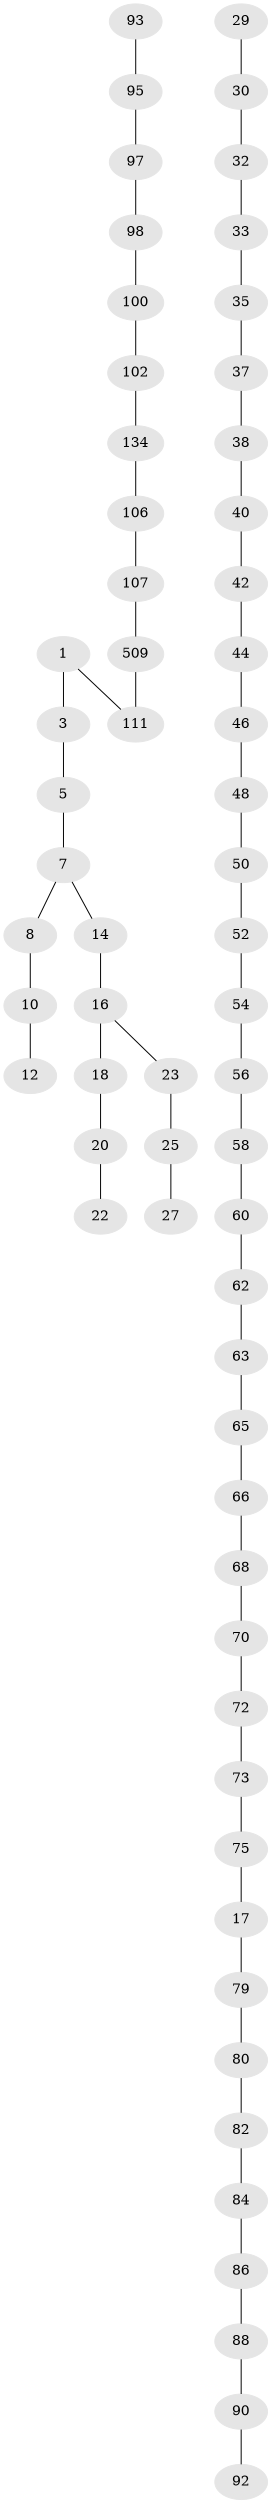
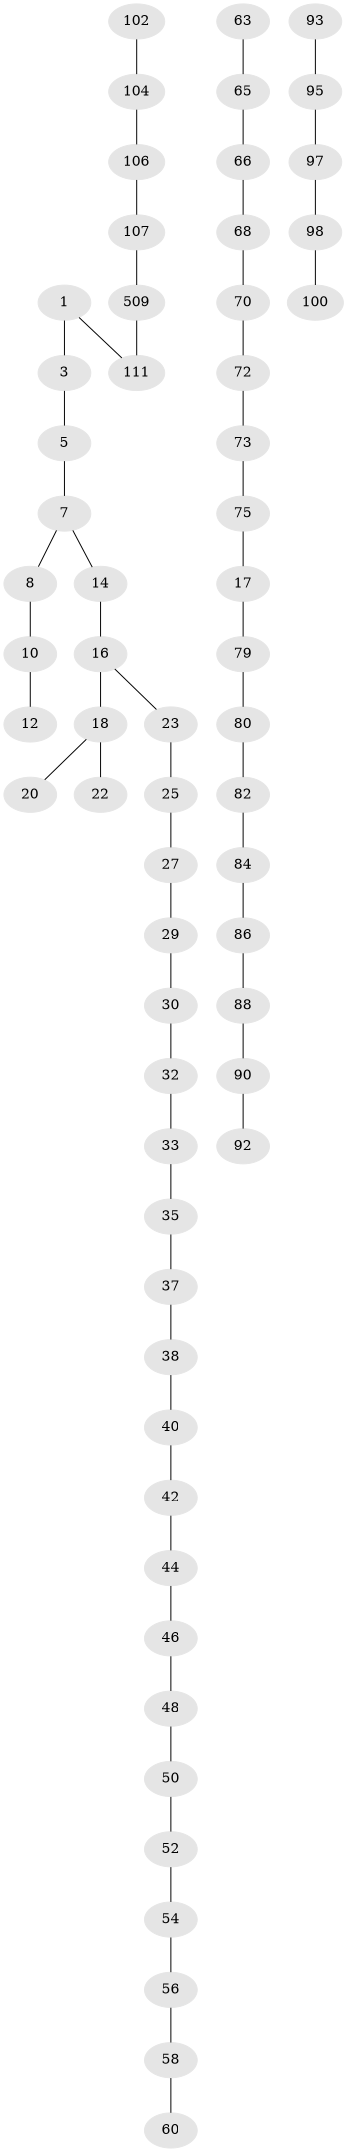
edge "100" -- "102": removed
node "134": label "134" -> "104"
edge "27" -- "29": added
edge "20" -- "22": now "18" -- "22"
node "62": removed
